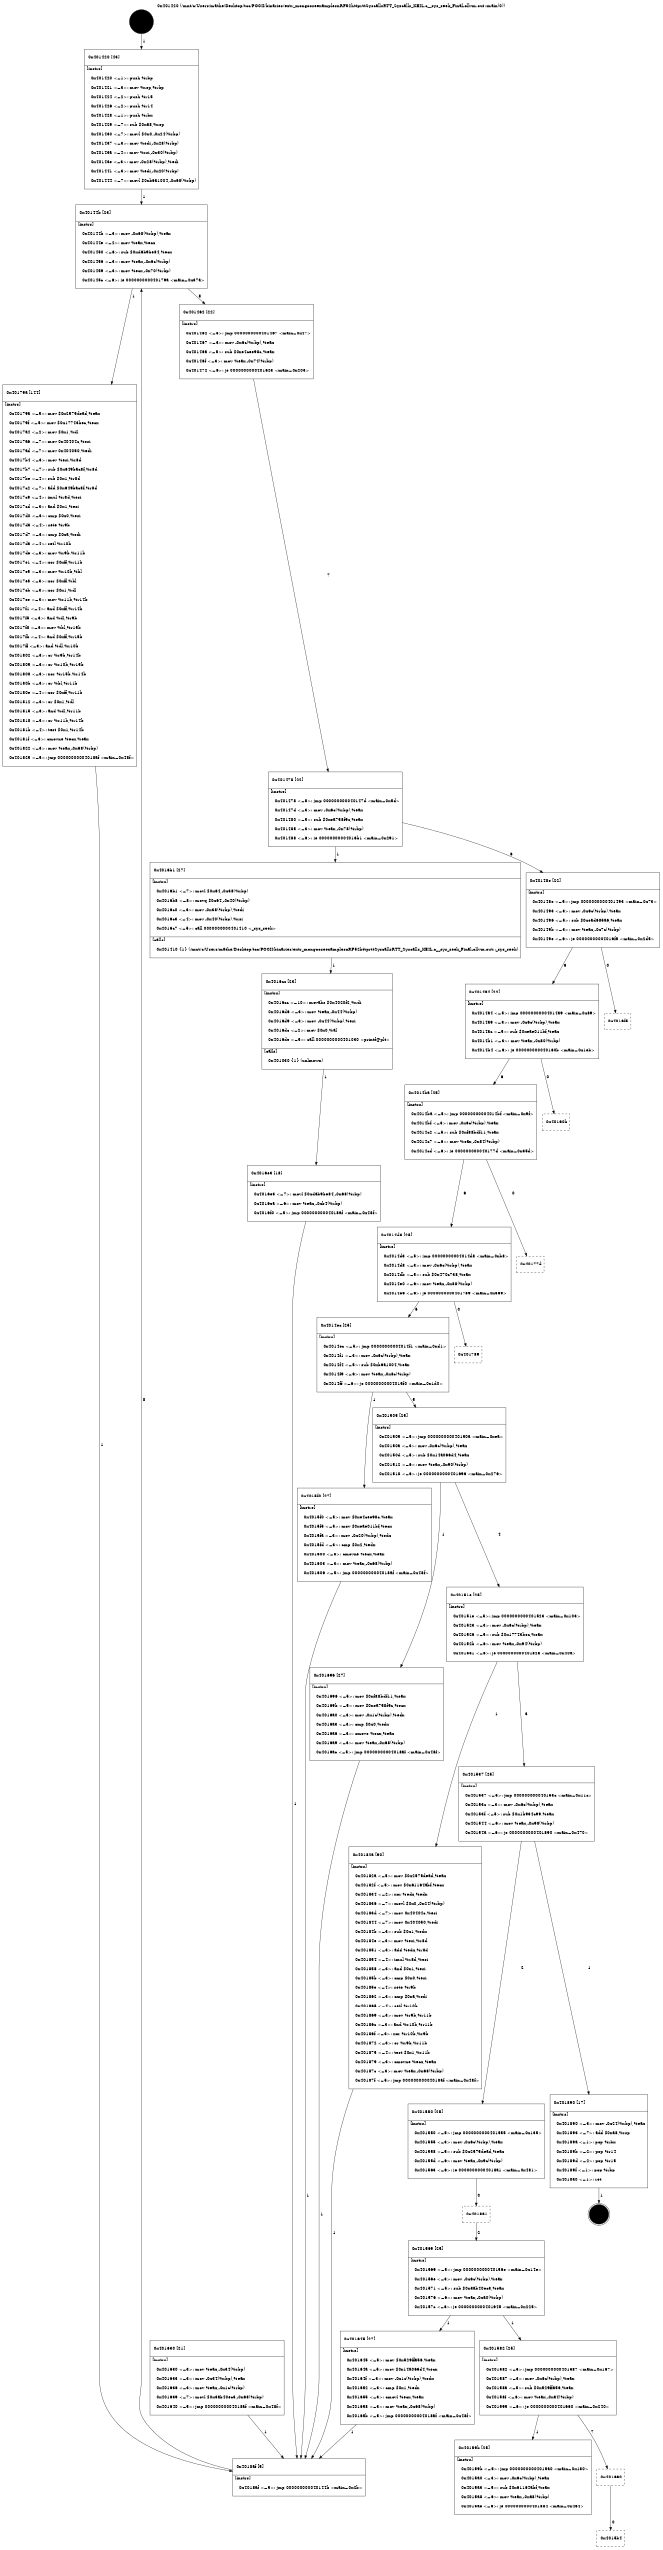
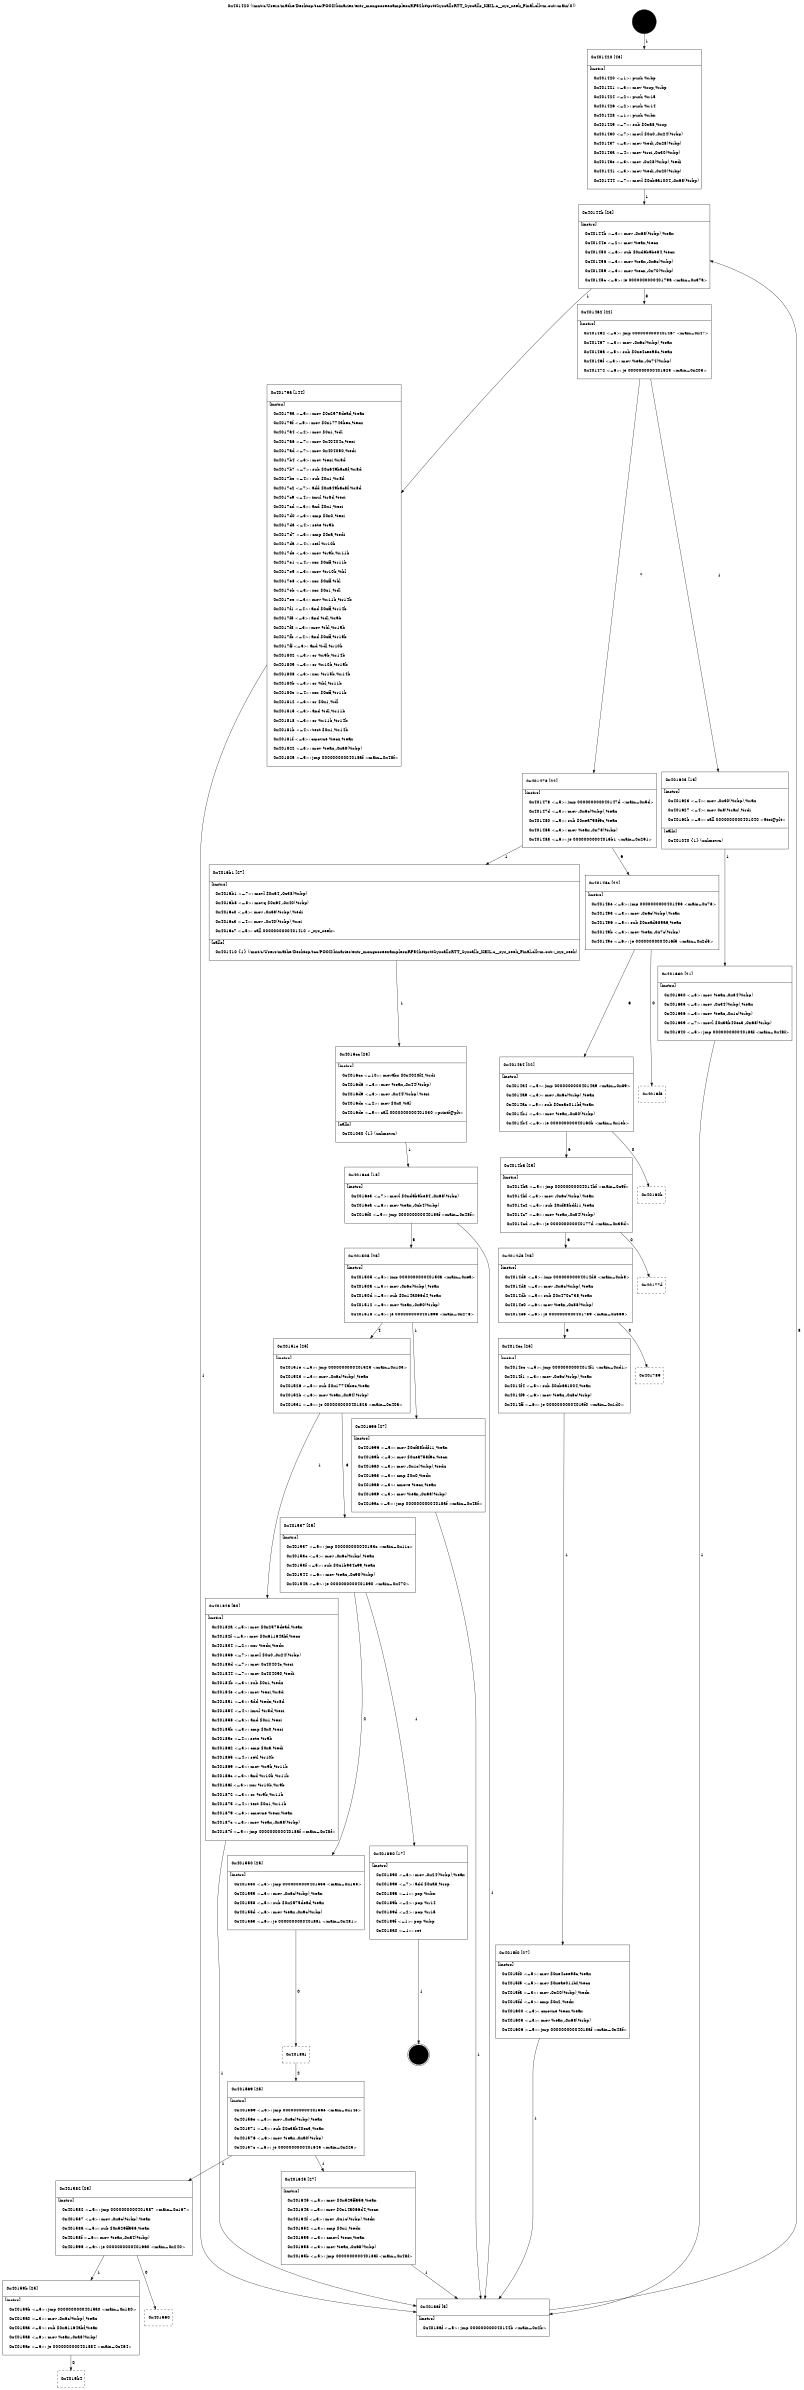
node "0x401623 [13]": added
edge "0x4014ec [25]" -> "0x401505 [25]": now "0x4016e3 [18]" -> "0x401505 [25]"
edge "0x401582 [25]" -> "0x401660": label " 7" -> " 0"
edge "0x401660" -> "0x4015b4": now "0x40159b [25]" -> "0x4015b4"
